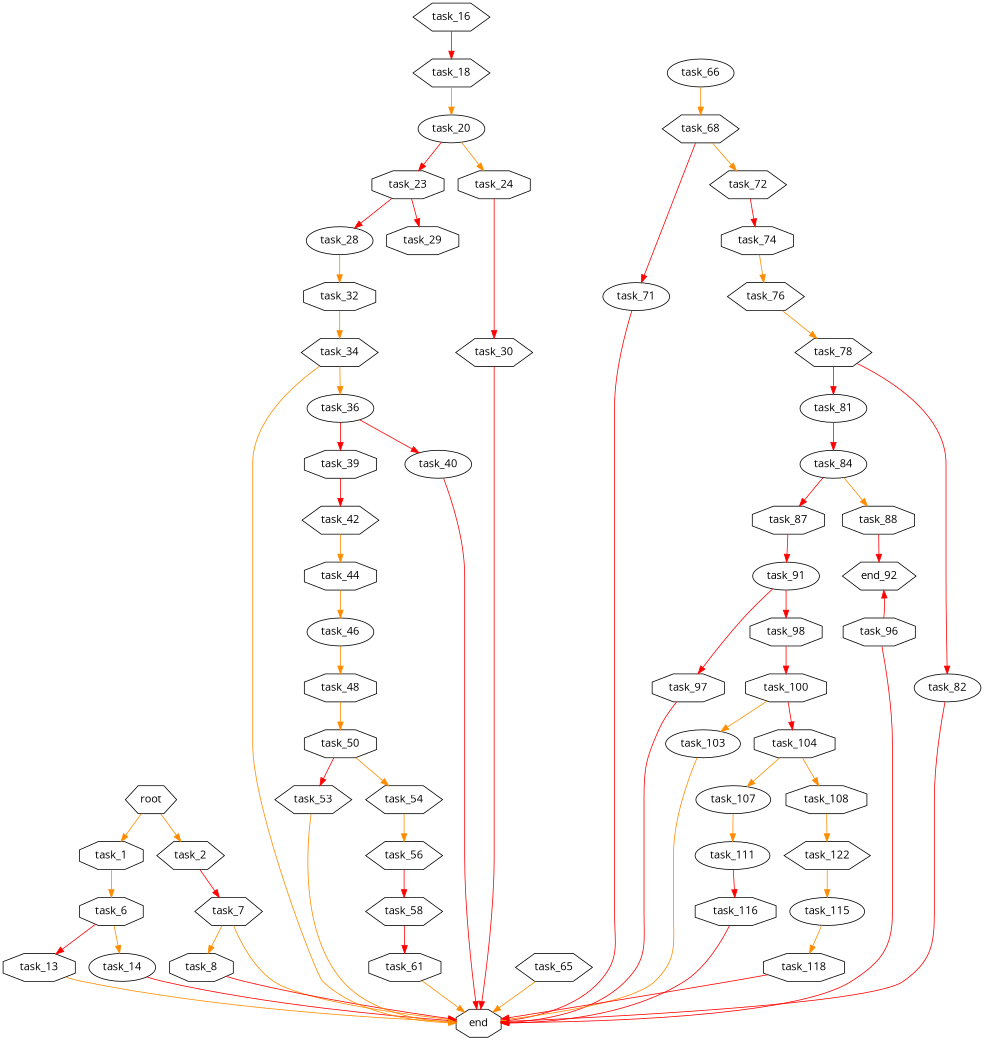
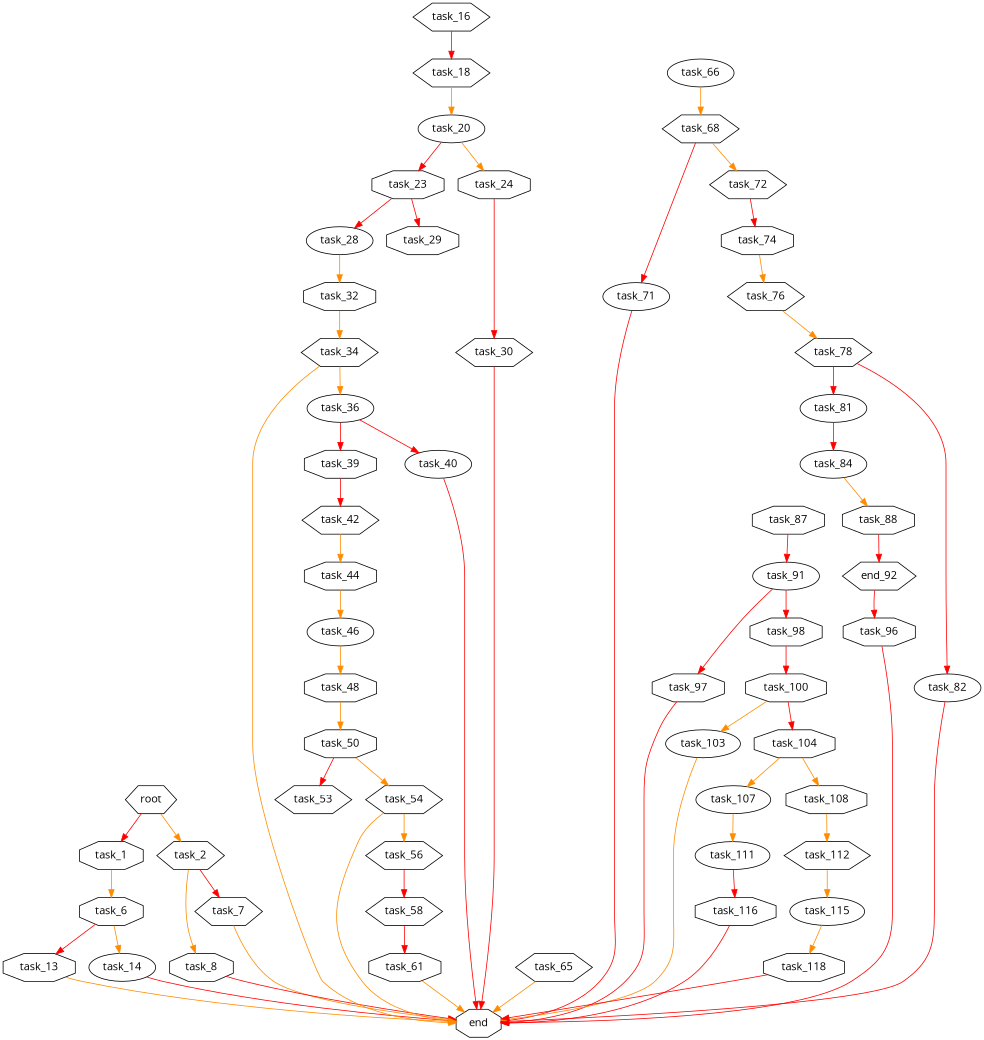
edge "task_84" -> "task_87": removed
edge "task_96" -> "end_92": reversed
edge "root" -> "task_1": color darkorange -> red
node "task_122": label "task_122" -> "task_112"
edge "task_7" -> "task_8": now "task_2" -> "task_8"
edge "task_53" -> "end": now "task_54" -> "end"
